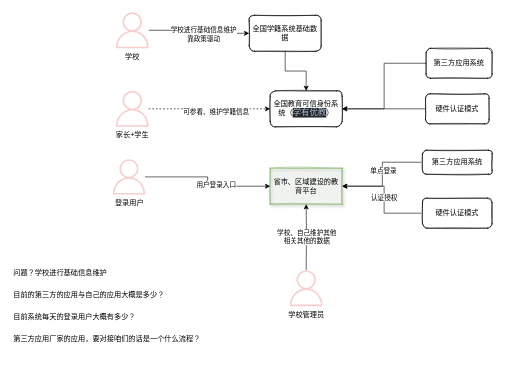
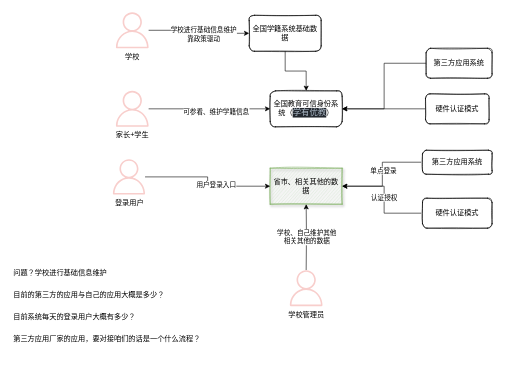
edge "家长+学生" -> "全国教育可信身份系统（学有优教）": style dashed -> solid
node "省市、区域建设的教育平台": label "省市、区域建设的教育平台" -> "省市、相关其他的数据"
